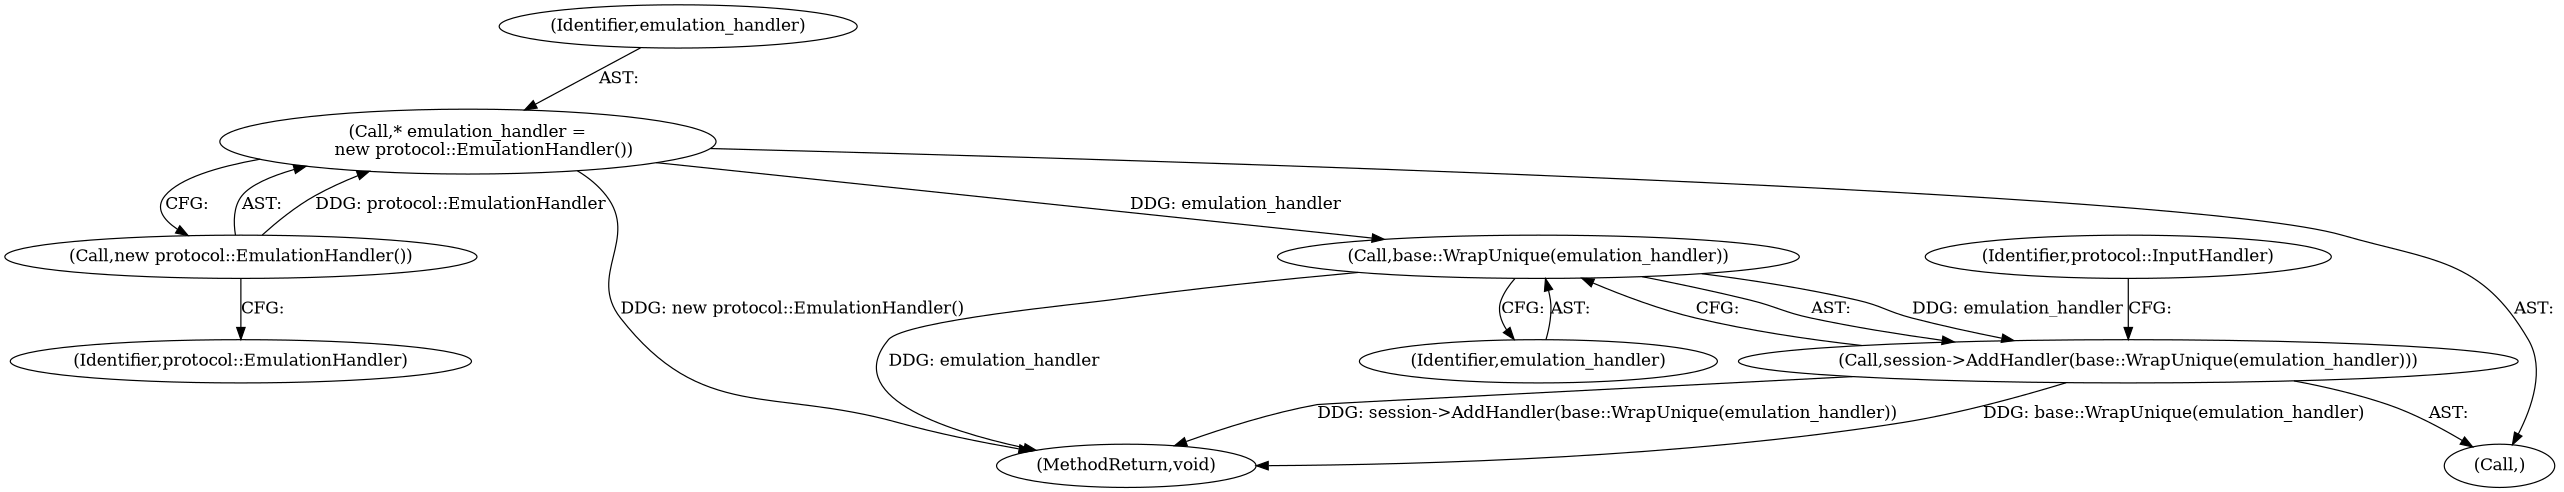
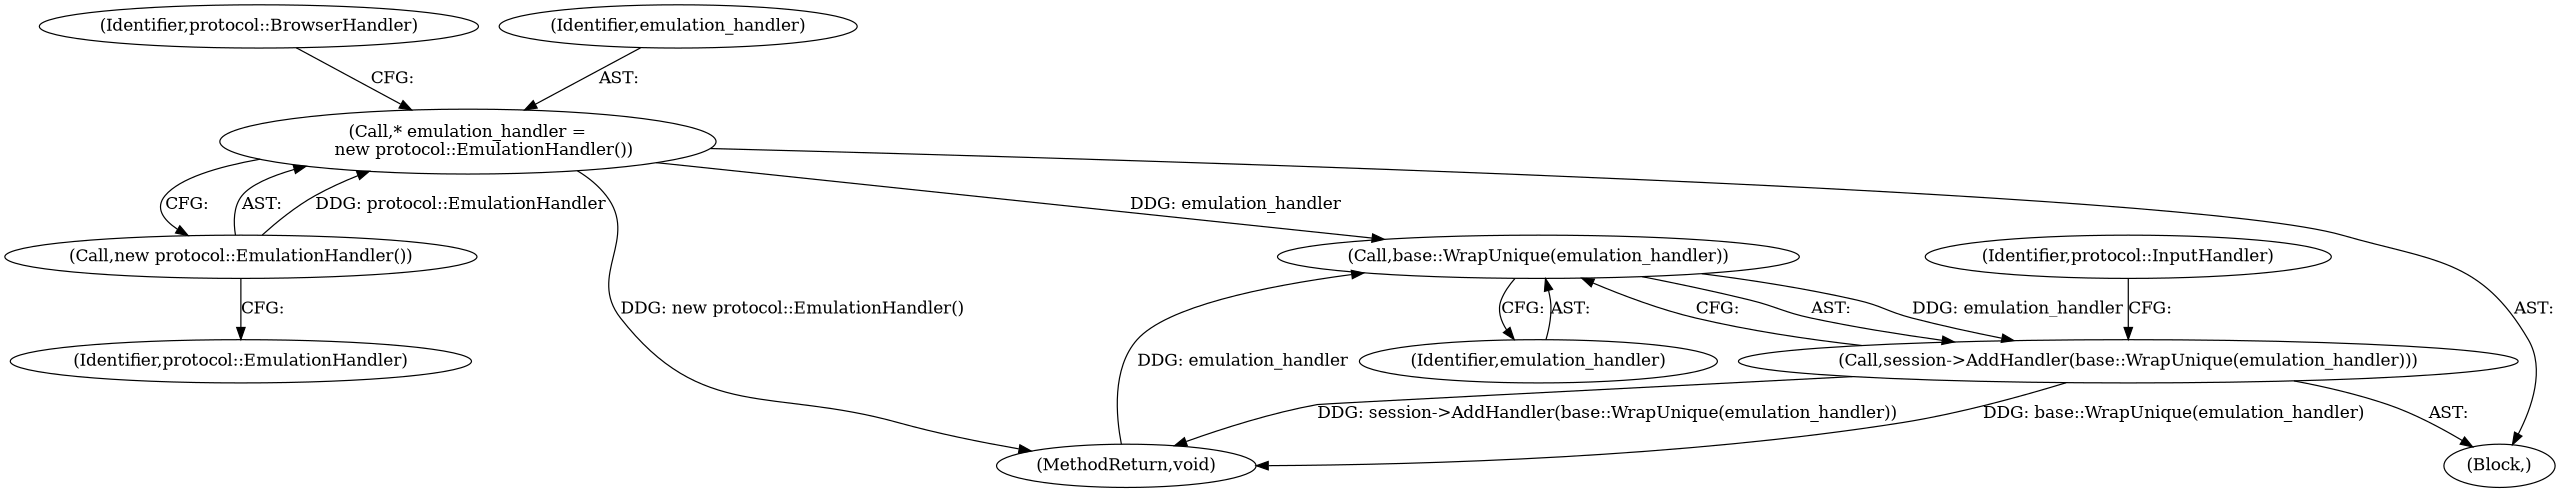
node "(Identifier,protocol::BrowserHandler)": added
edge "(Call,base::WrapUnique(emulation_handler))" -> "(MethodReturn,void)": reversed
node "(Call,)": label "(Call,)" -> "(Block,)"
